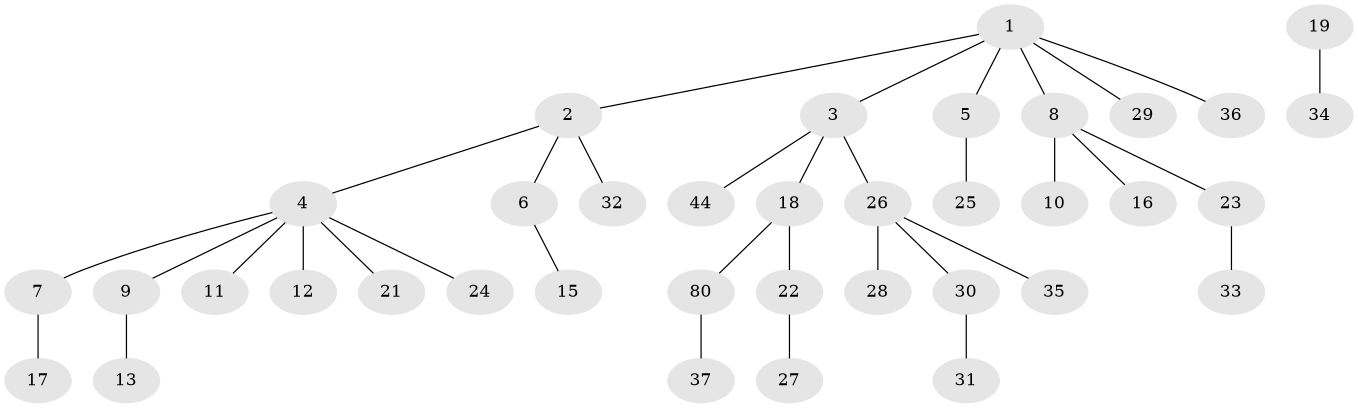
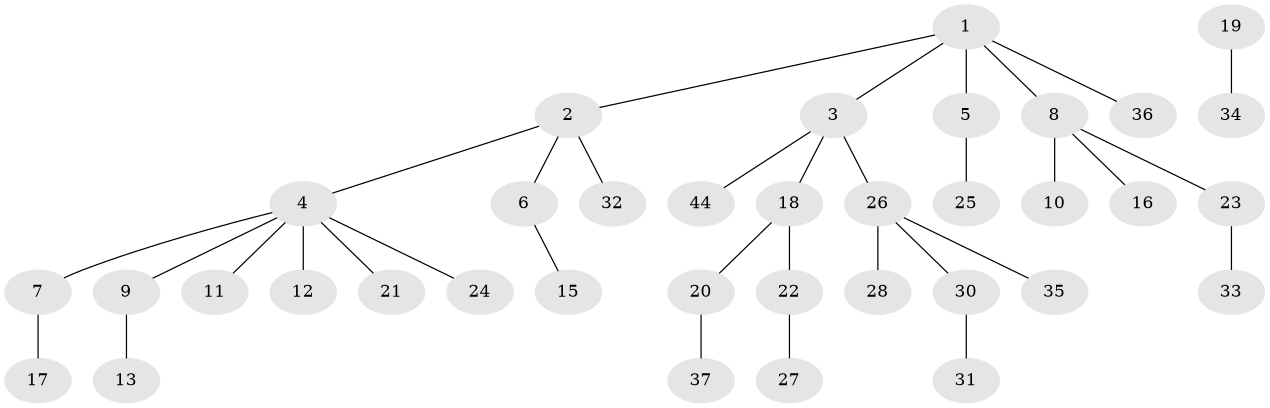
node "29": removed
node "80": label "80" -> "20"
